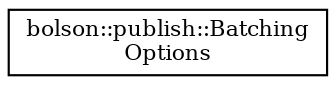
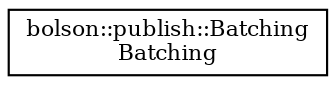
node "bolson::publish::Batching Options": label "bolson::publish::Batching Options" -> "bolson::publish::Batching Batching"
